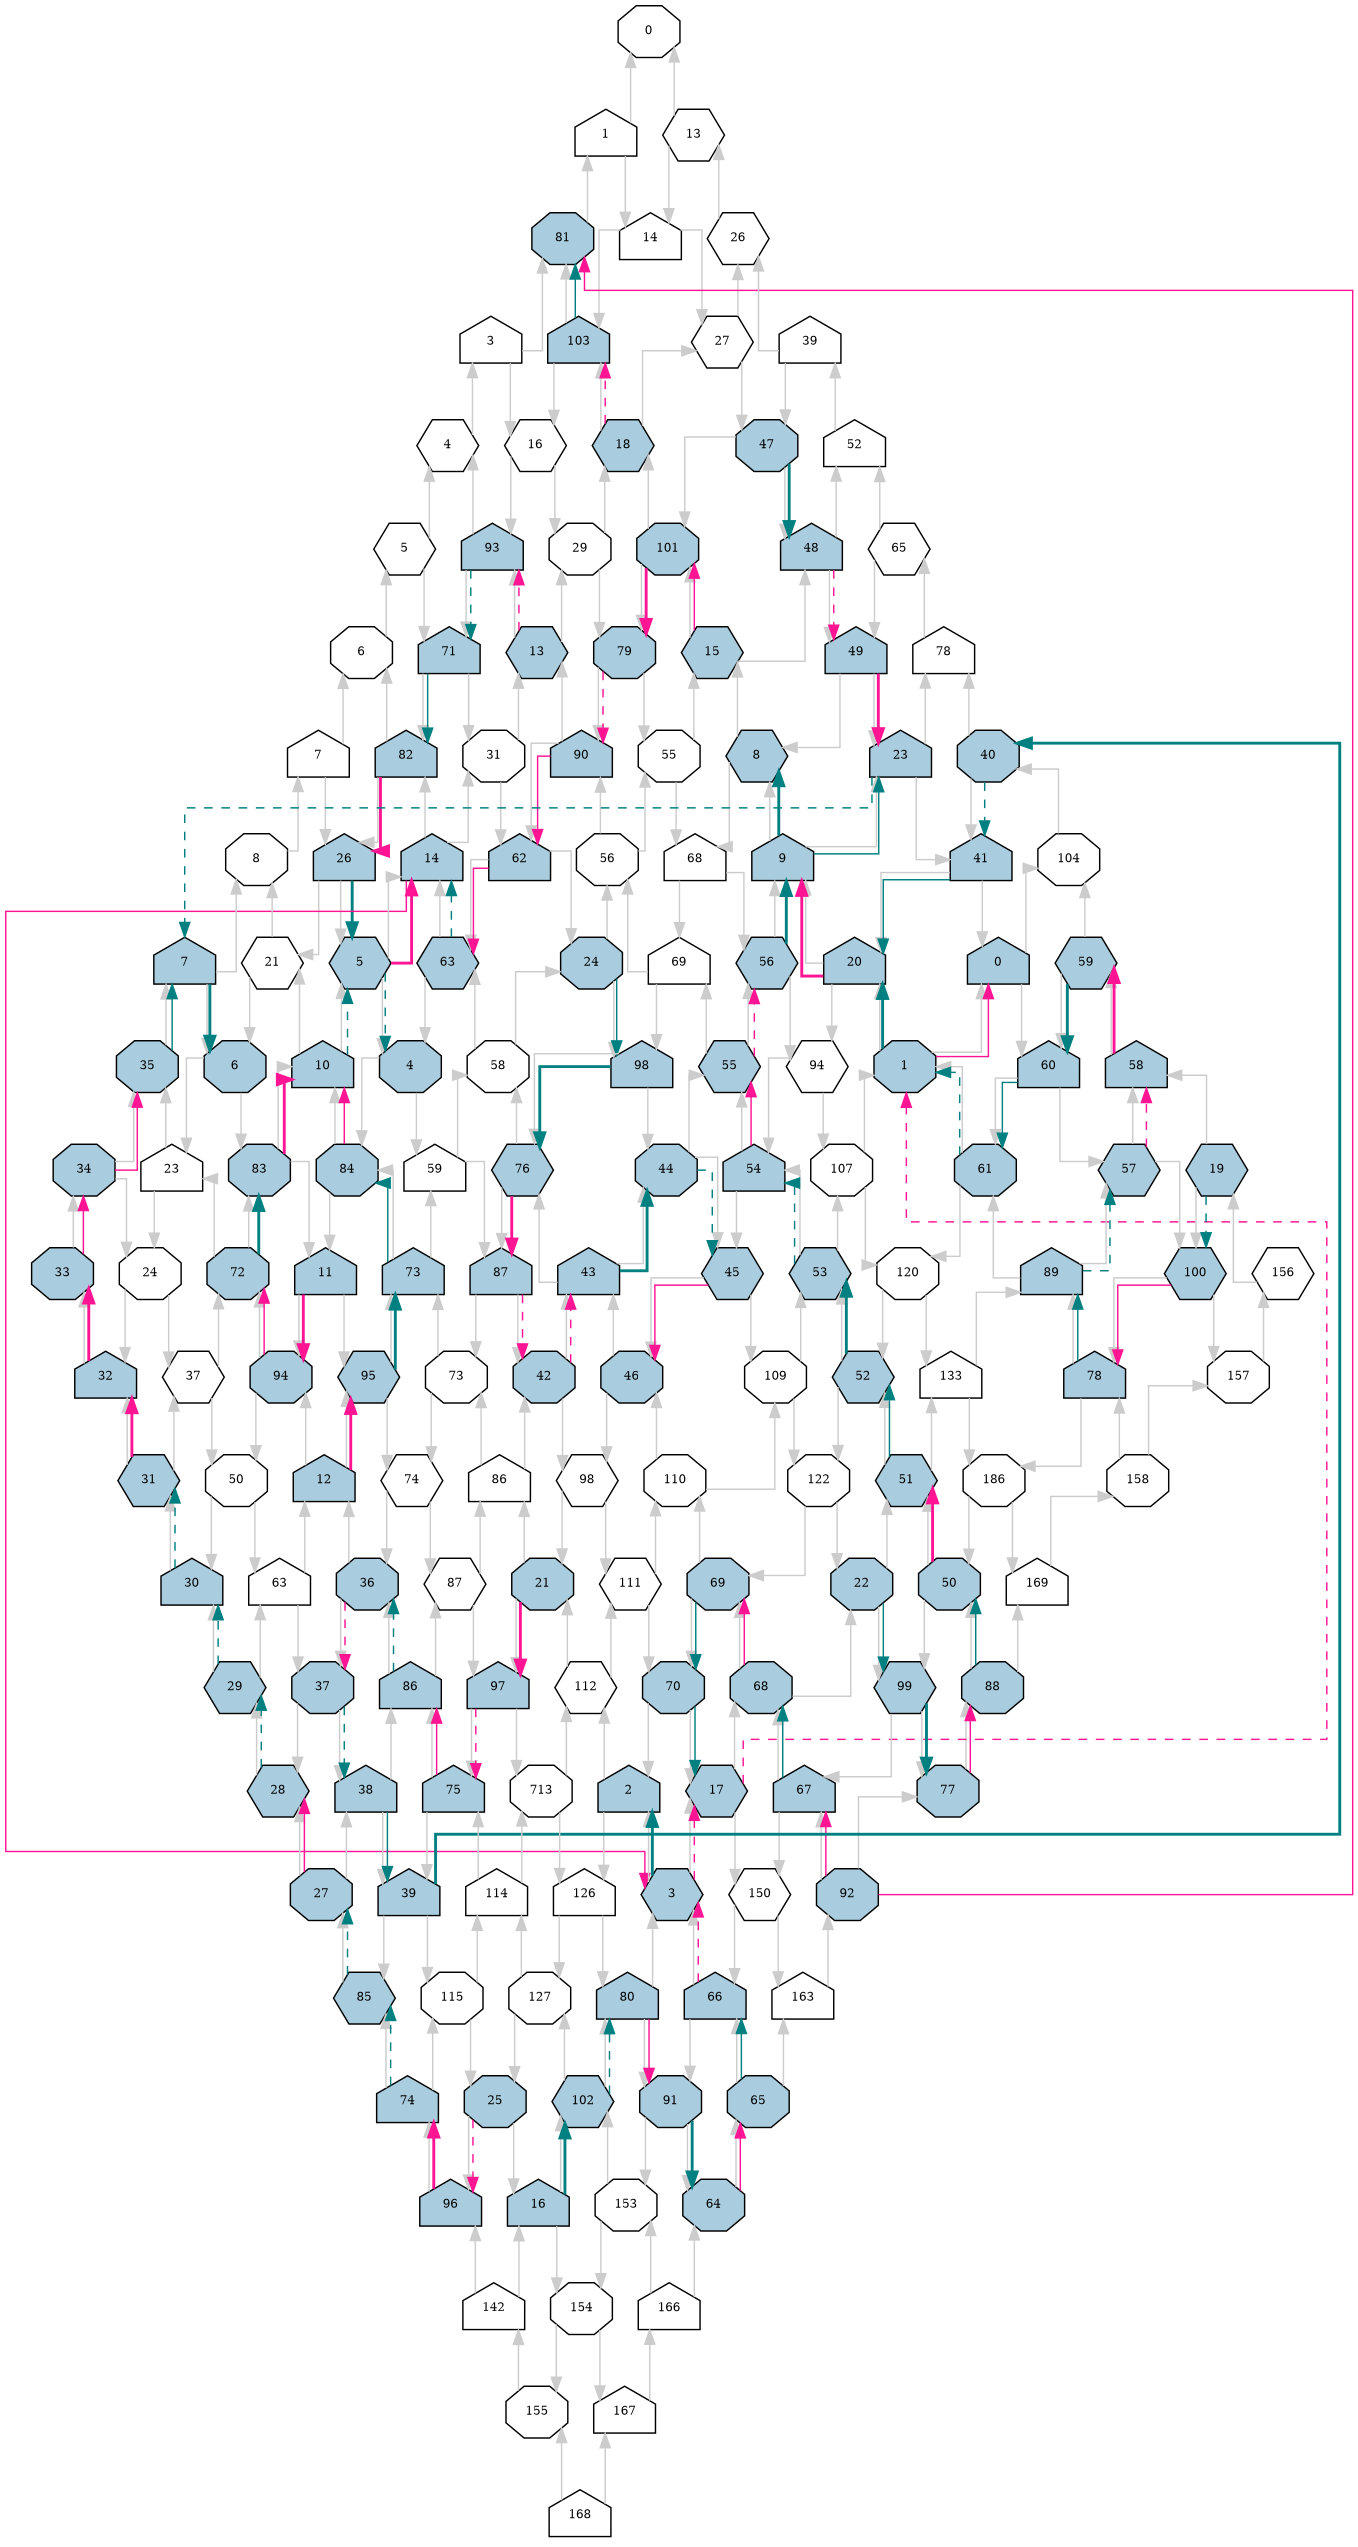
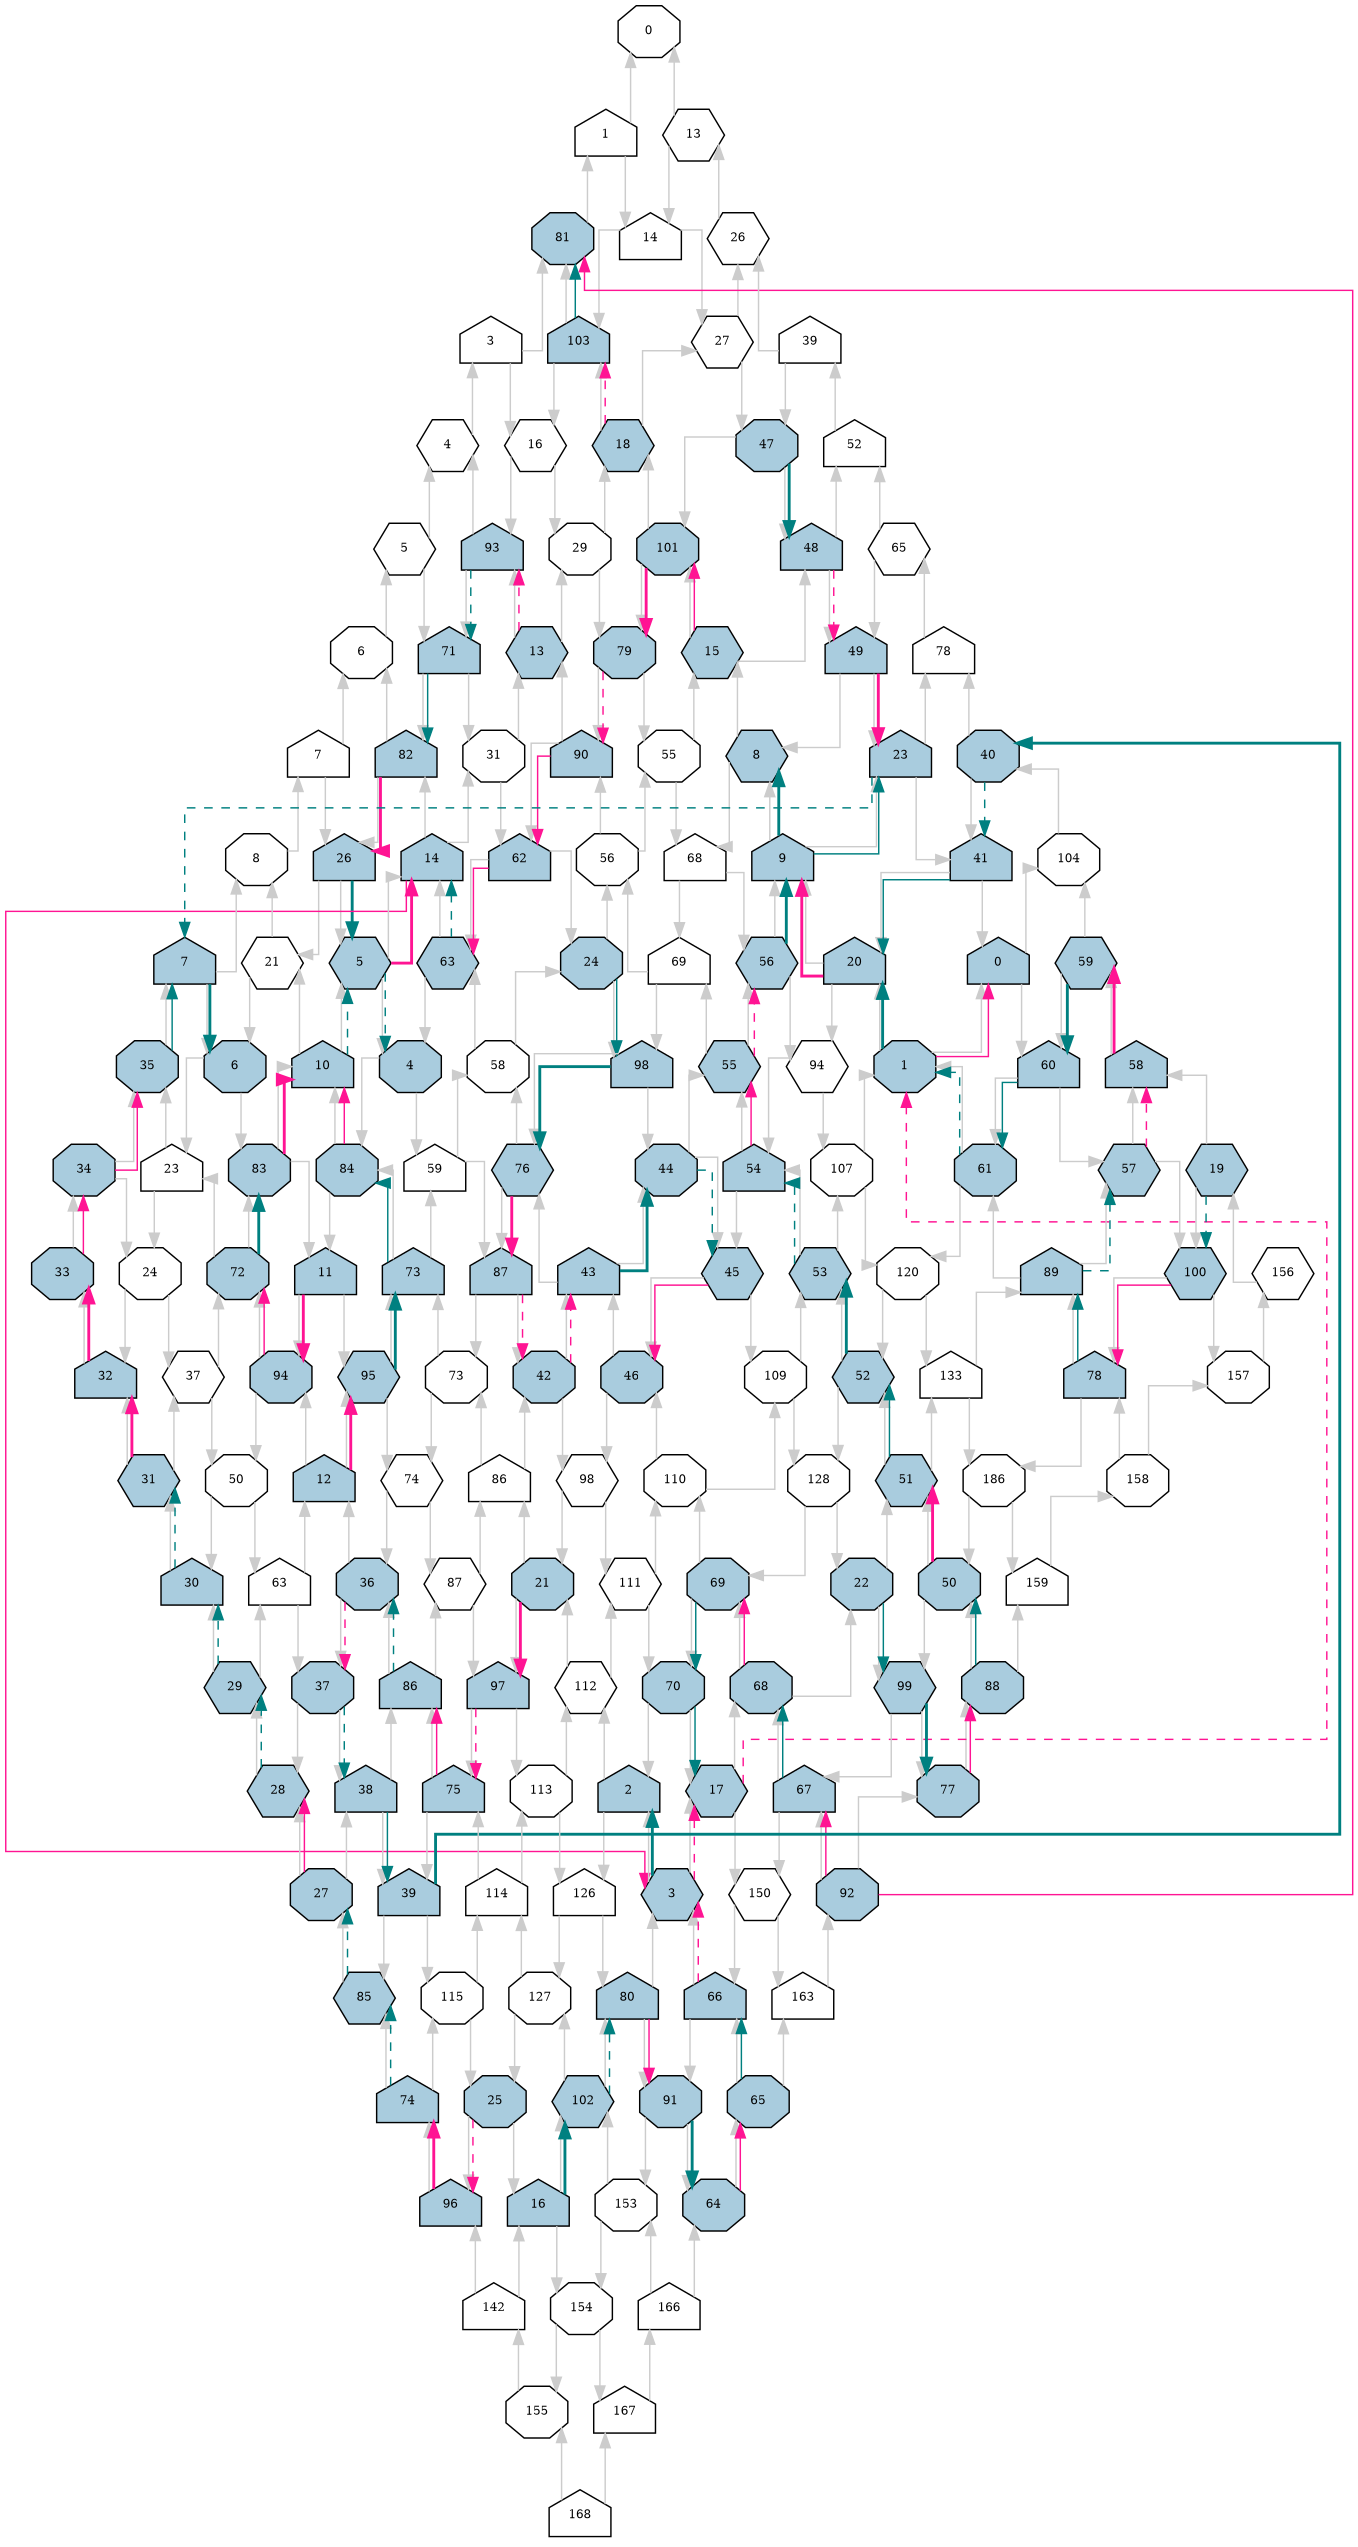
node "122": label "122" -> "128"
node "169": label "169" -> "159"
node "713": label "713" -> "113"
